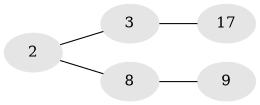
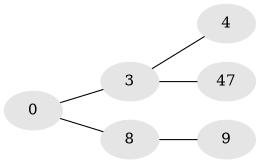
node "17": label "17" -> "47"
node "4": added
node "2": label "2" -> "0"
